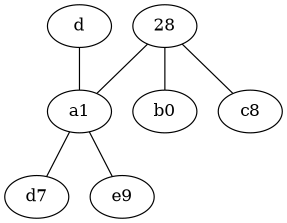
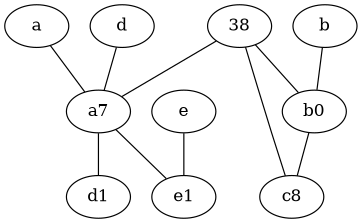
node "a": added
node "28": label "28" -> "38"
node "b": added
node "a1": label "a1" -> "a7"
node "e": added
edge "b0" -- "c8": added
node "d7": label "d7" -> "d1"
node "e9": label "e9" -> "e1"
